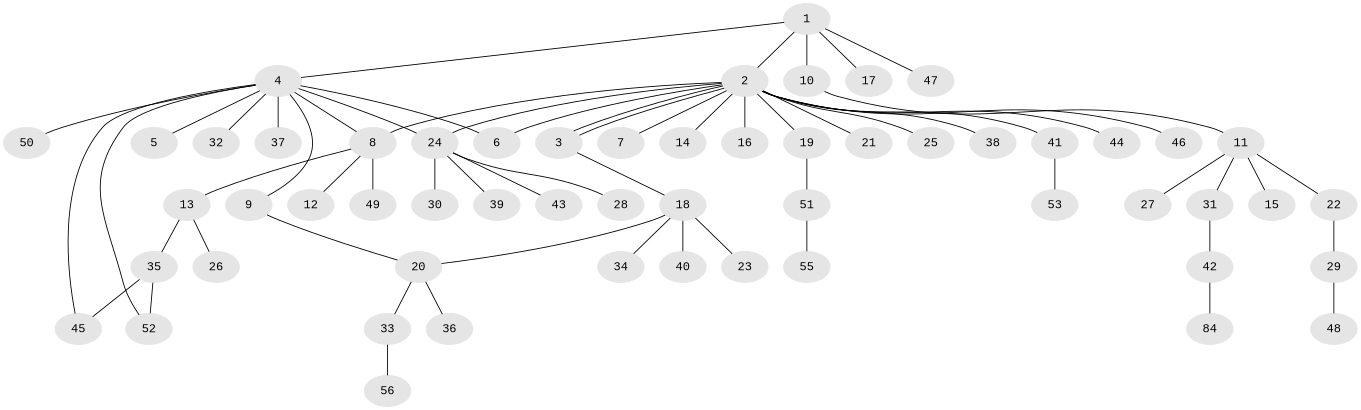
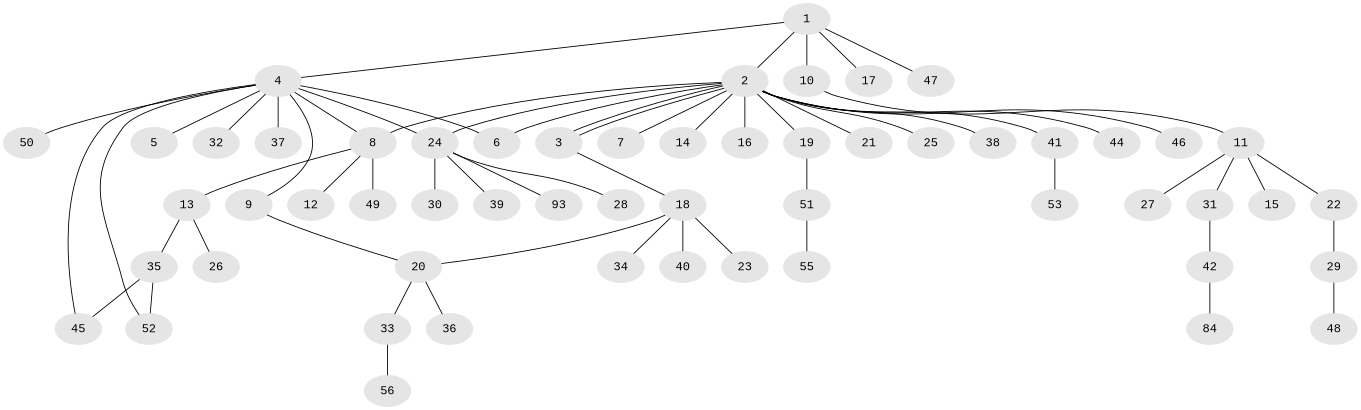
node "43": label "43" -> "93"
